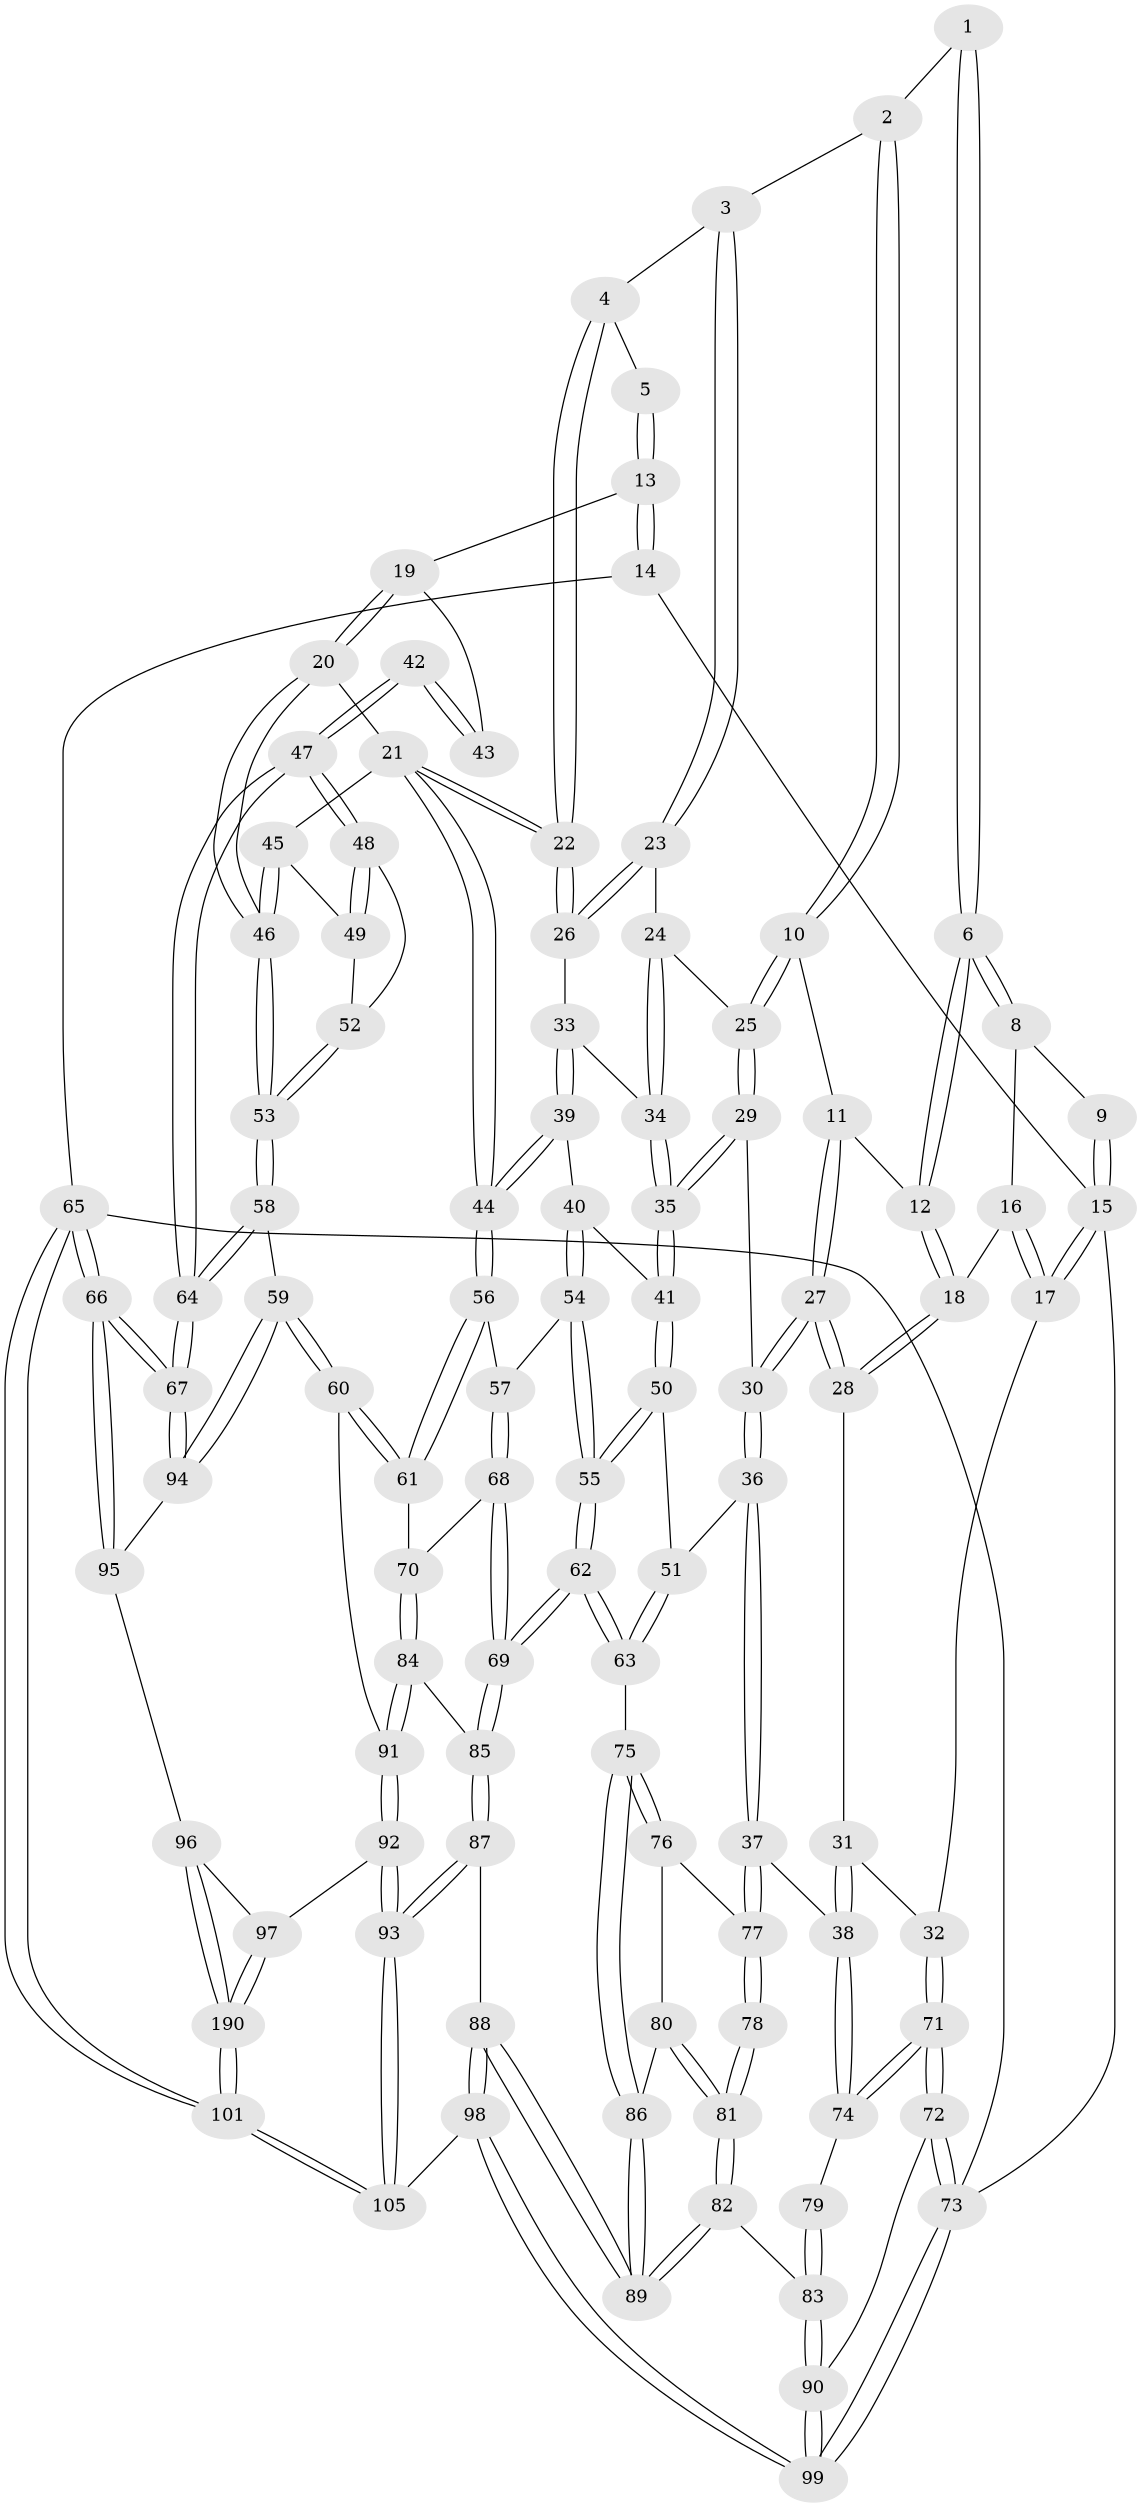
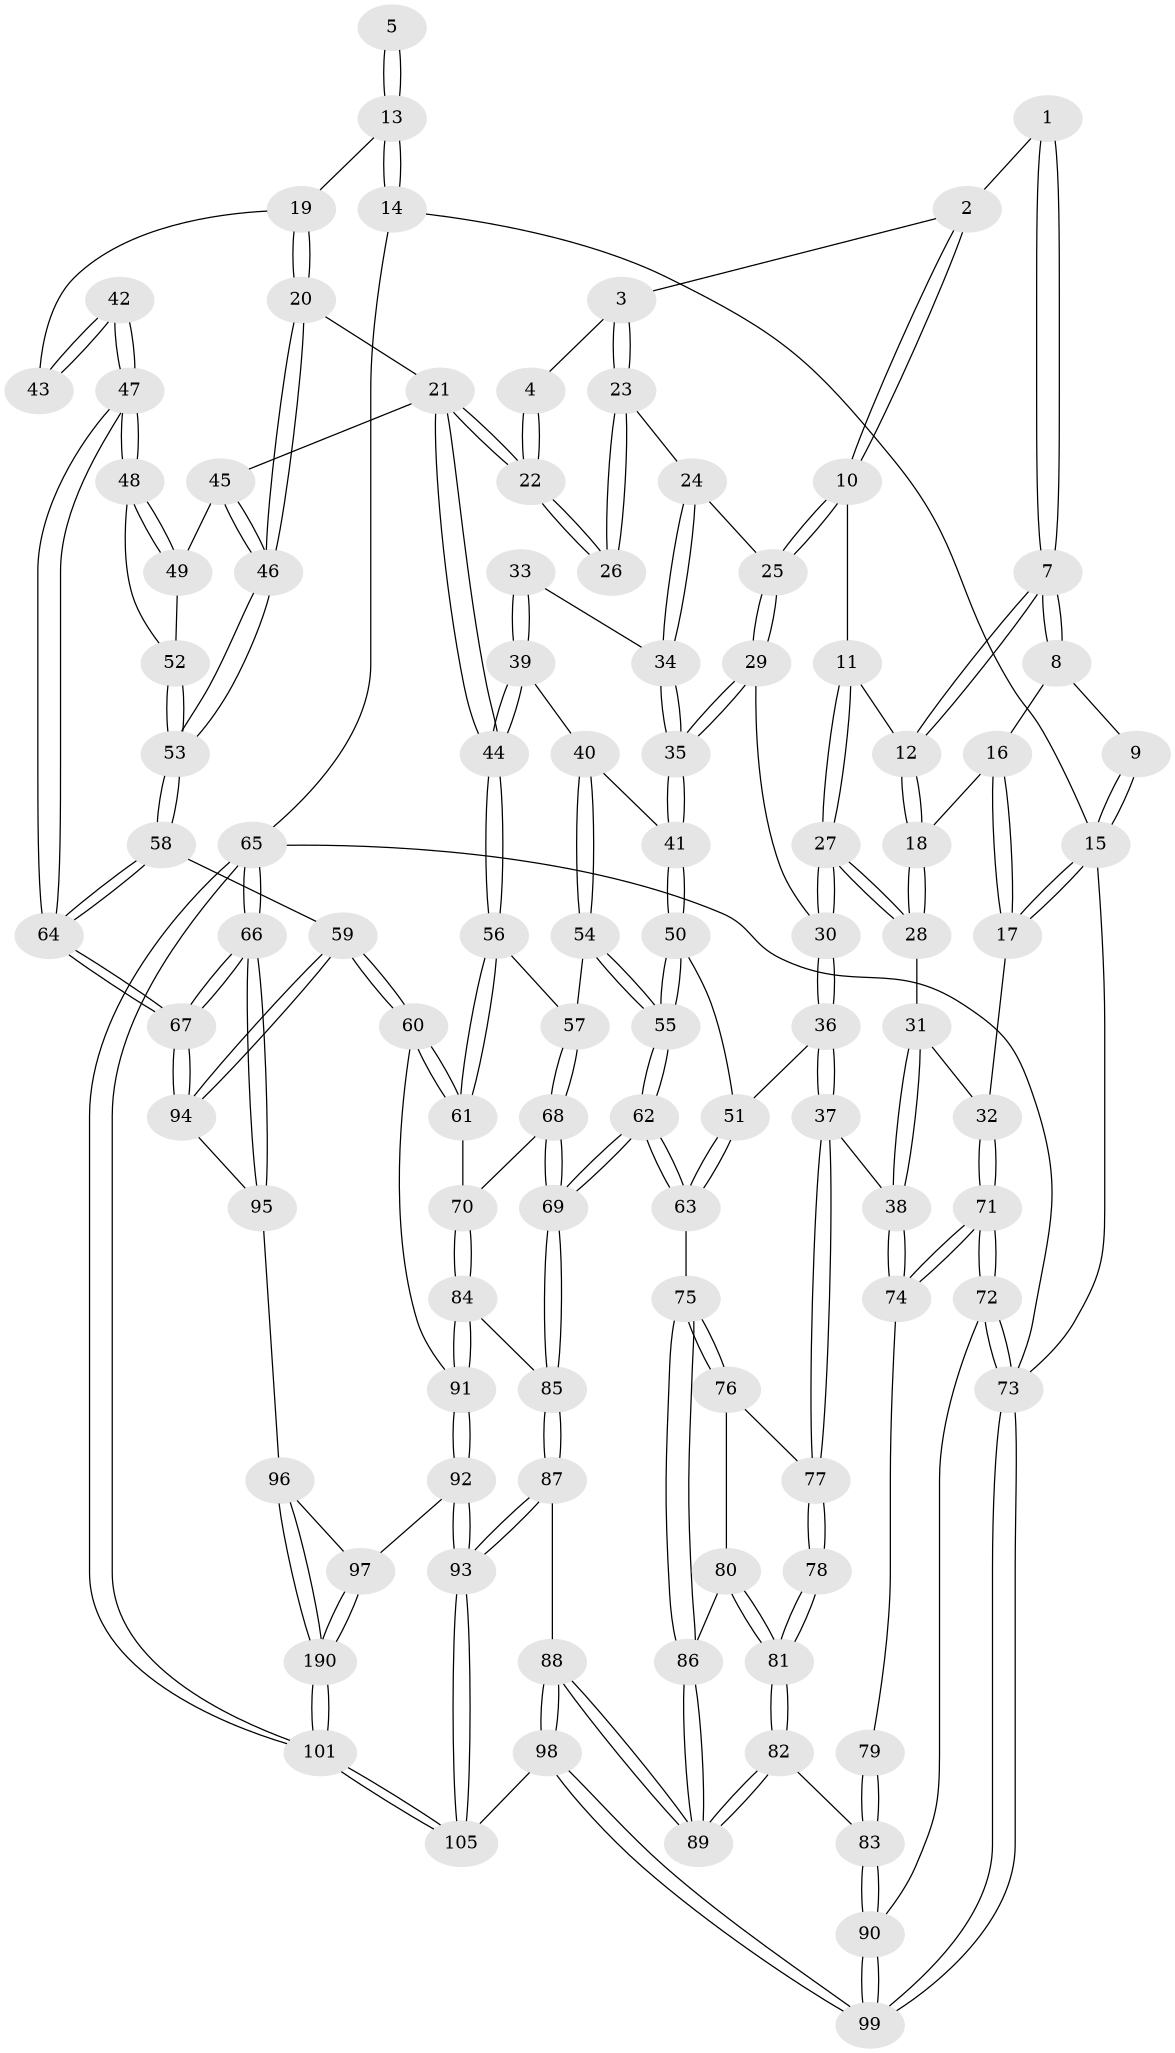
edge "4" -- "5": removed
node "6": label "6" -> "7"
edge "26" -- "33": removed
